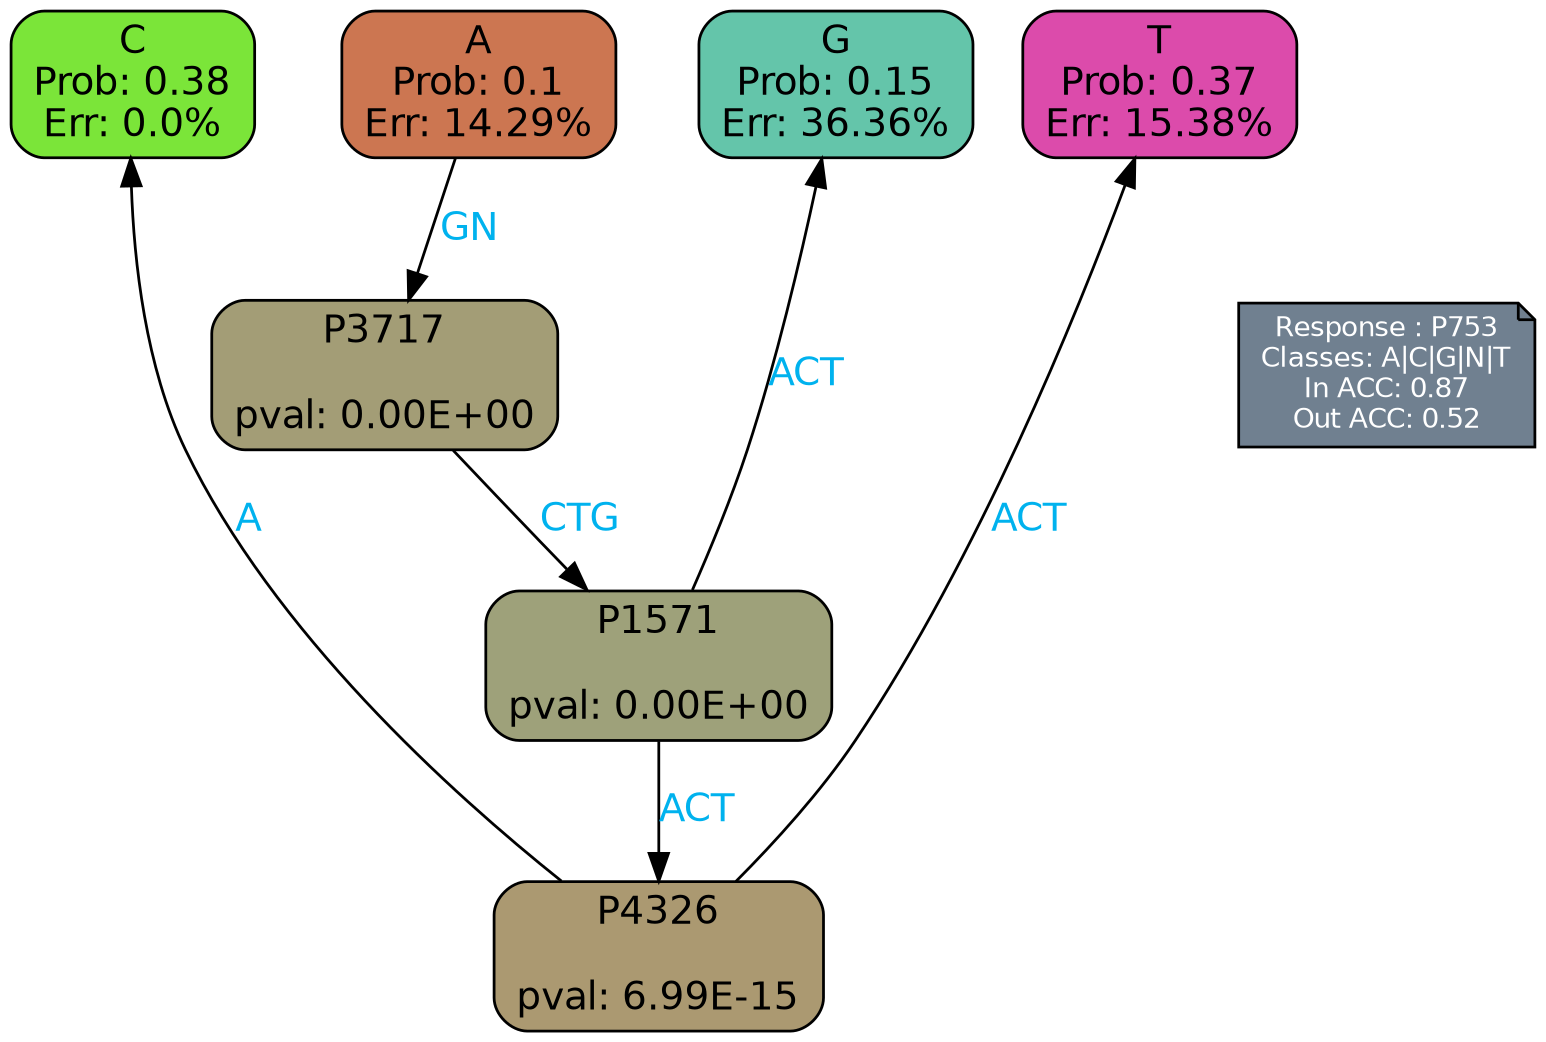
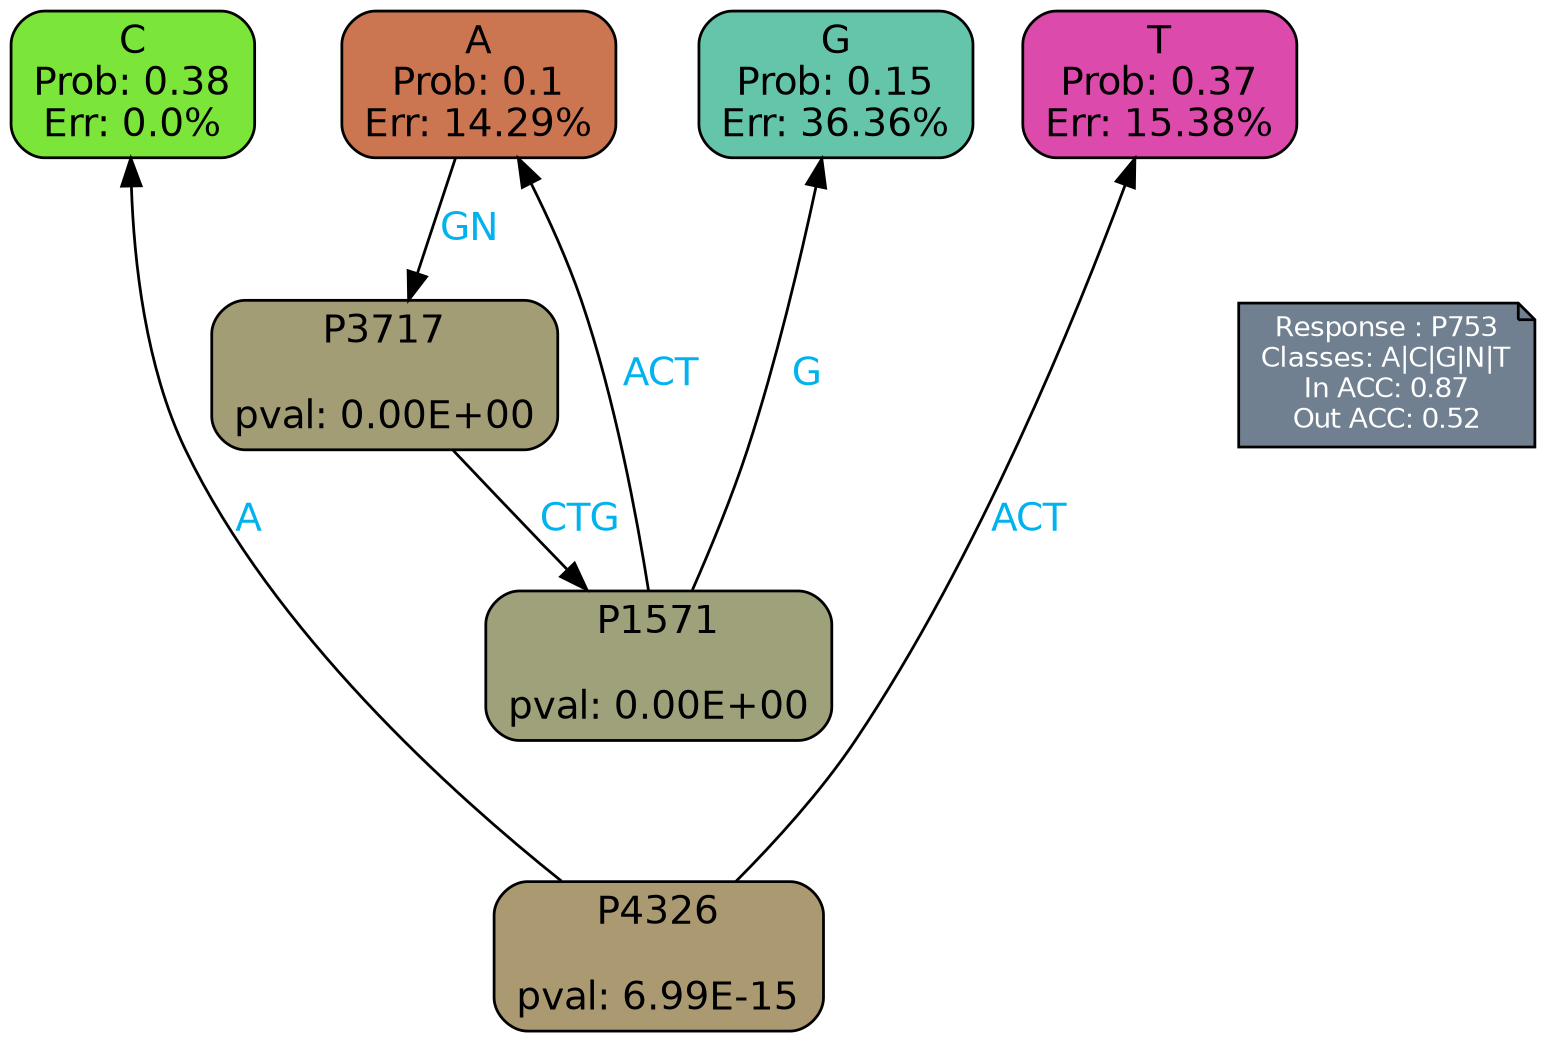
edge "P1571 pval: 0.00E+00" -> "G Prob: 0.15 Err: 36.36%": label "ACT" -> "G"
edge "P1571 pval: 0.00E+00" -> "P4326 pval: 6.99E-15": now "P1571 pval: 0.00E+00" -> "A Prob: 0.1 Err: 14.29%"
